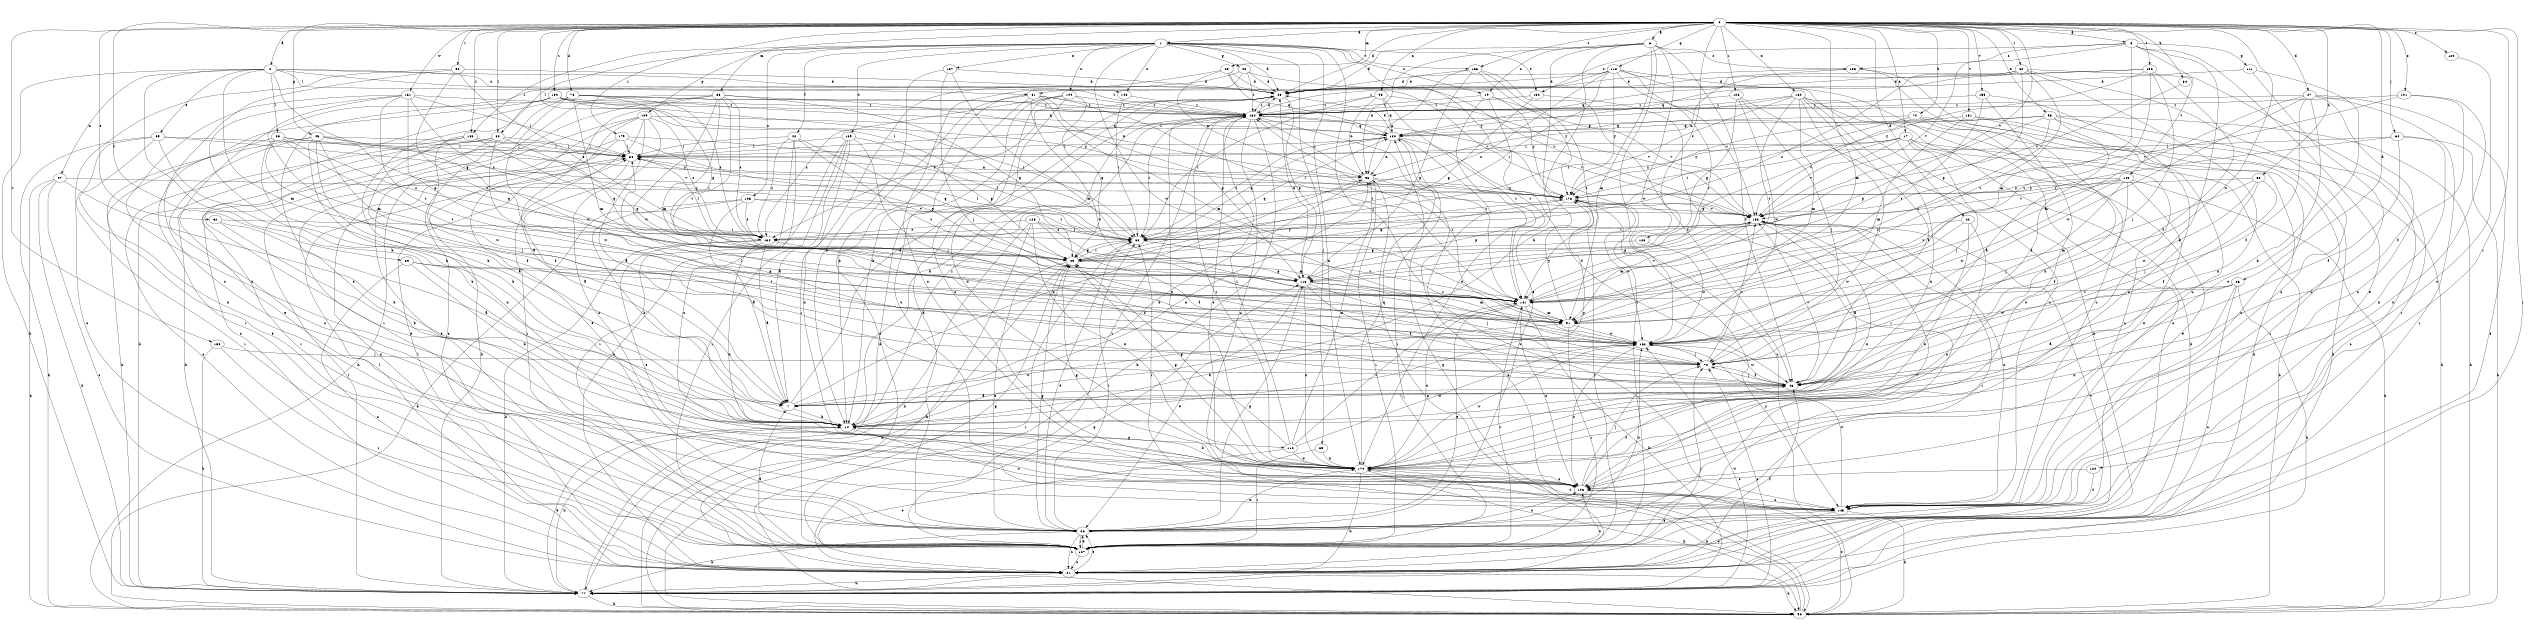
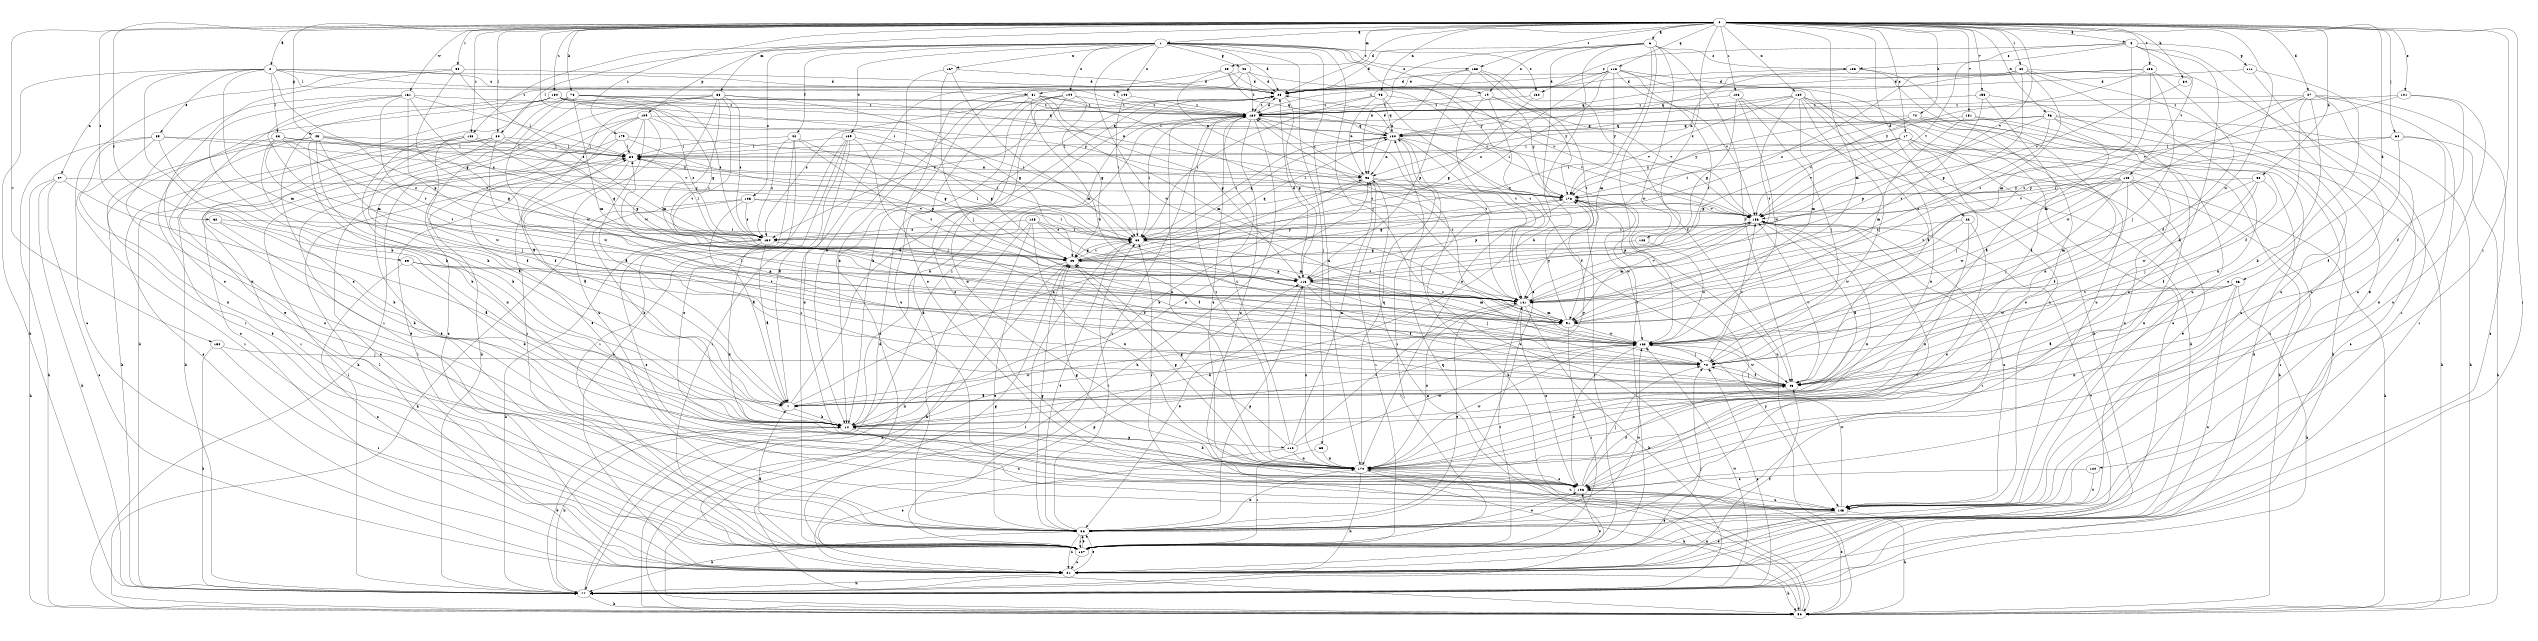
node "129": removed
edge "132" -> "127": now "140" -> "127"
